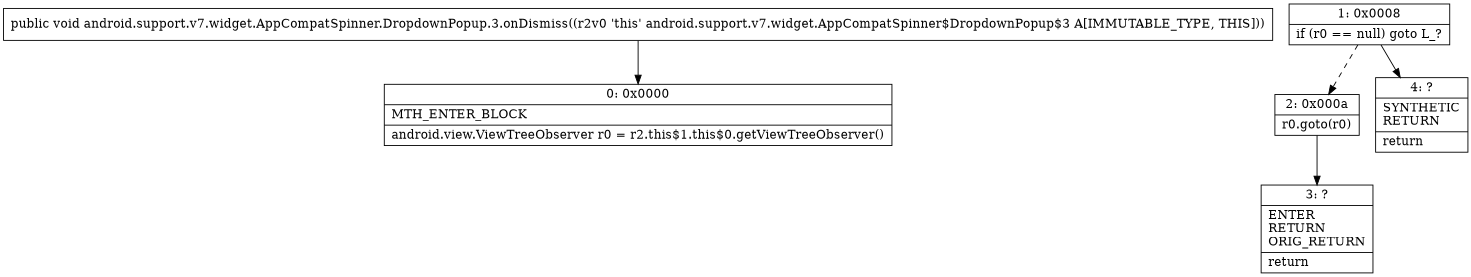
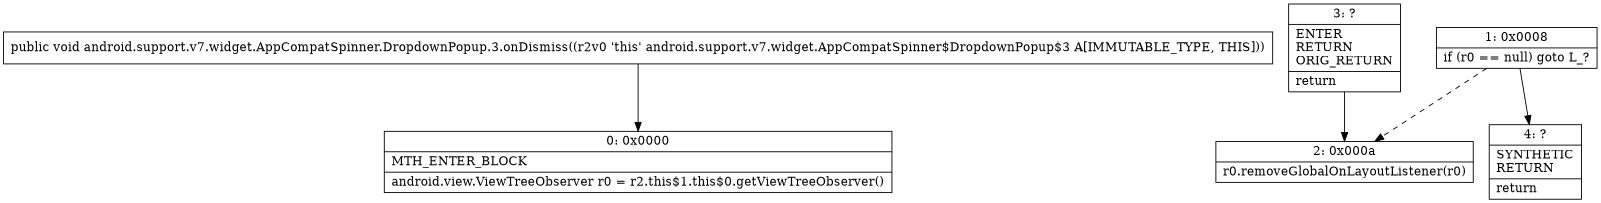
node "2: 0x000a": text "r0.goto(r0)" -> "r0.removeGlobalOnLayoutListener(r0)"
edge "2: 0x000a" -> "3: ?": reversed
